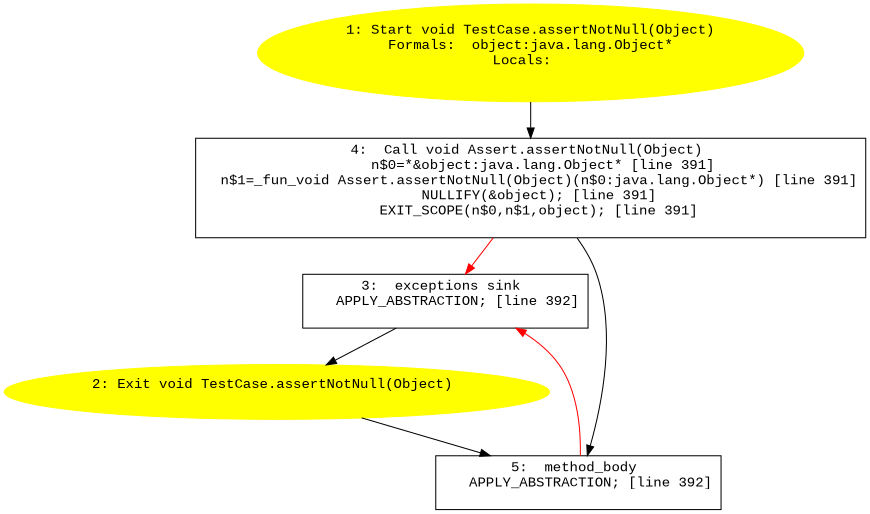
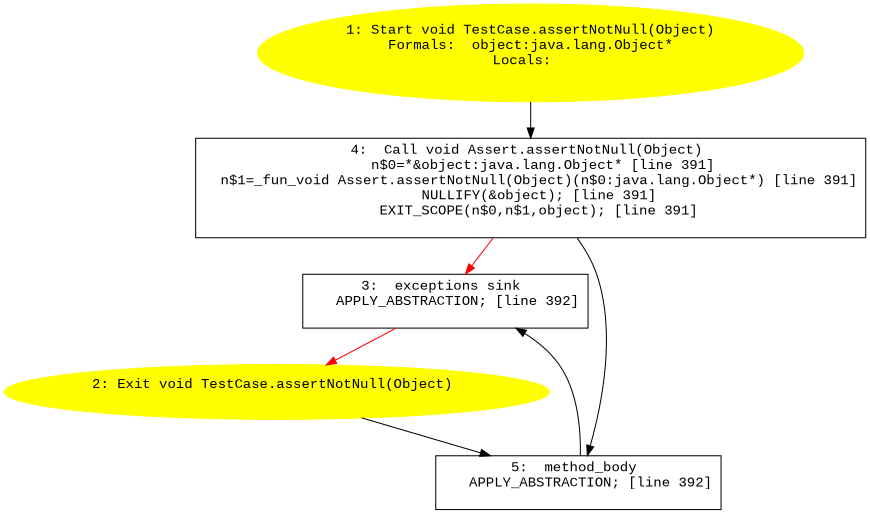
edge "3:  exceptions sink APPLY_ABSTRACTION; [line 392]" -> "2: Exit void TestCase.assertNotNull(Object)": color black -> red
edge "5:  method_body APPLY_ABSTRACTION; [line 392]" -> "3:  exceptions sink APPLY_ABSTRACTION; [line 392]": color red -> black
